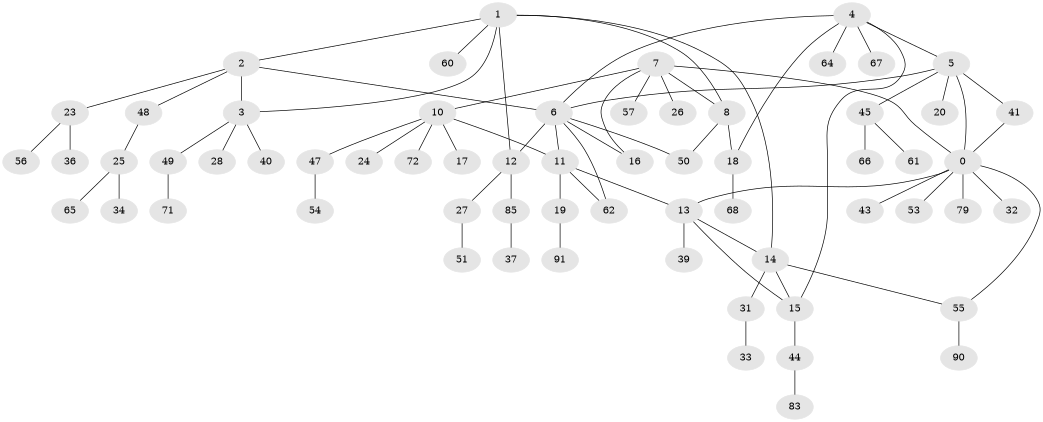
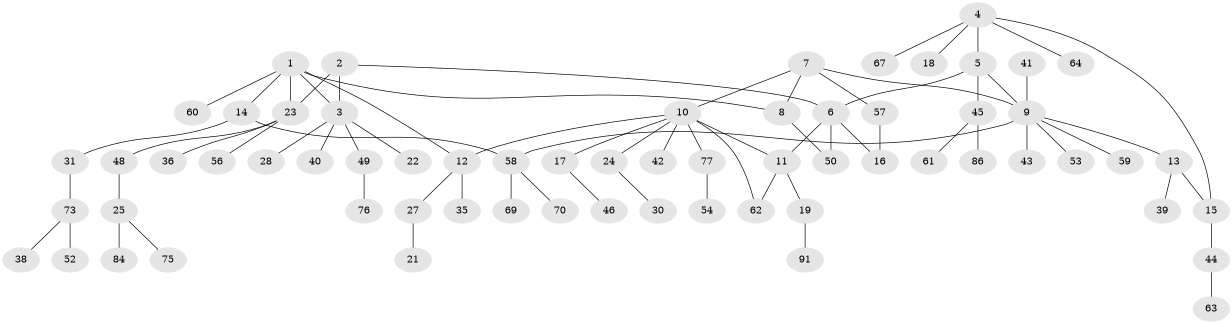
edge "4" -- "6": removed
edge "1" -- "2": now "1" -- "23"
edge "2" -- "48": now "23" -- "48"
edge "5" -- "41": removed
edge "7" -- "16": now "57" -- "16"
node "26": removed
node "20": removed
edge "6" -- "12": now "10" -- "12"
edge "8" -- "18": removed
edge "6" -- "62": now "10" -- "62"
node "47": label "47" -> "77"
node "72": label "72" -> "42"
node "22": added
node "66": label "66" -> "86"
node "0": label "0" -> "9"
edge "11" -- "13": removed
node "65": label "65" -> "75"
node "34": label "34" -> "84"
node "71": label "71" -> "76"
node "69": added
node "85": label "85" -> "35"
node "46": added
node "30": added
node "68": removed
node "79": label "79" -> "59"
node "32": removed
edge "13" -- "14": removed
node "38": added
node "52": added
node "51": label "51" -> "21"
node "37": removed
edge "14" -- "15": removed
node "55": label "55" -> "58"
node "33": label "33" -> "73"
node "90": label "90" -> "70"
node "83": label "83" -> "63"
